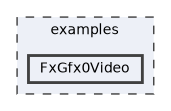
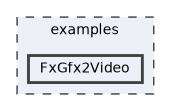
node "FxGfx0Video": label "FxGfx0Video" -> "FxGfx2Video"
